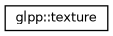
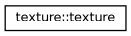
node "glpp::texture": label "glpp::texture" -> "texture::texture"
